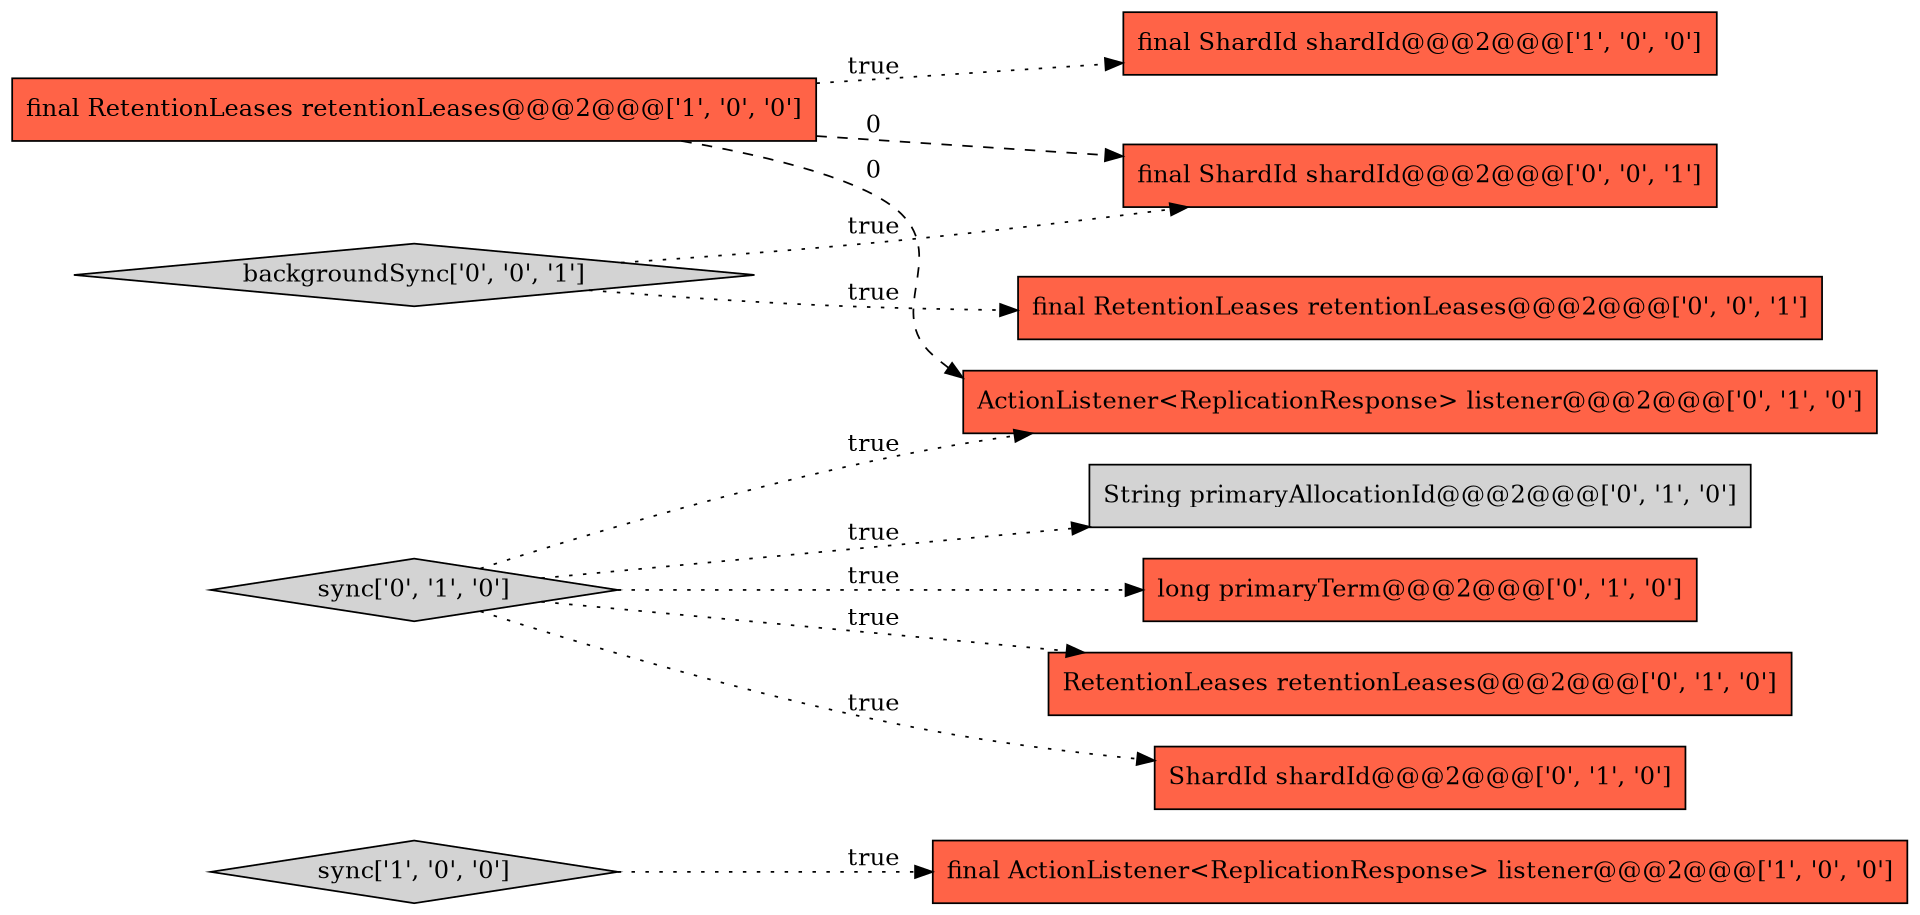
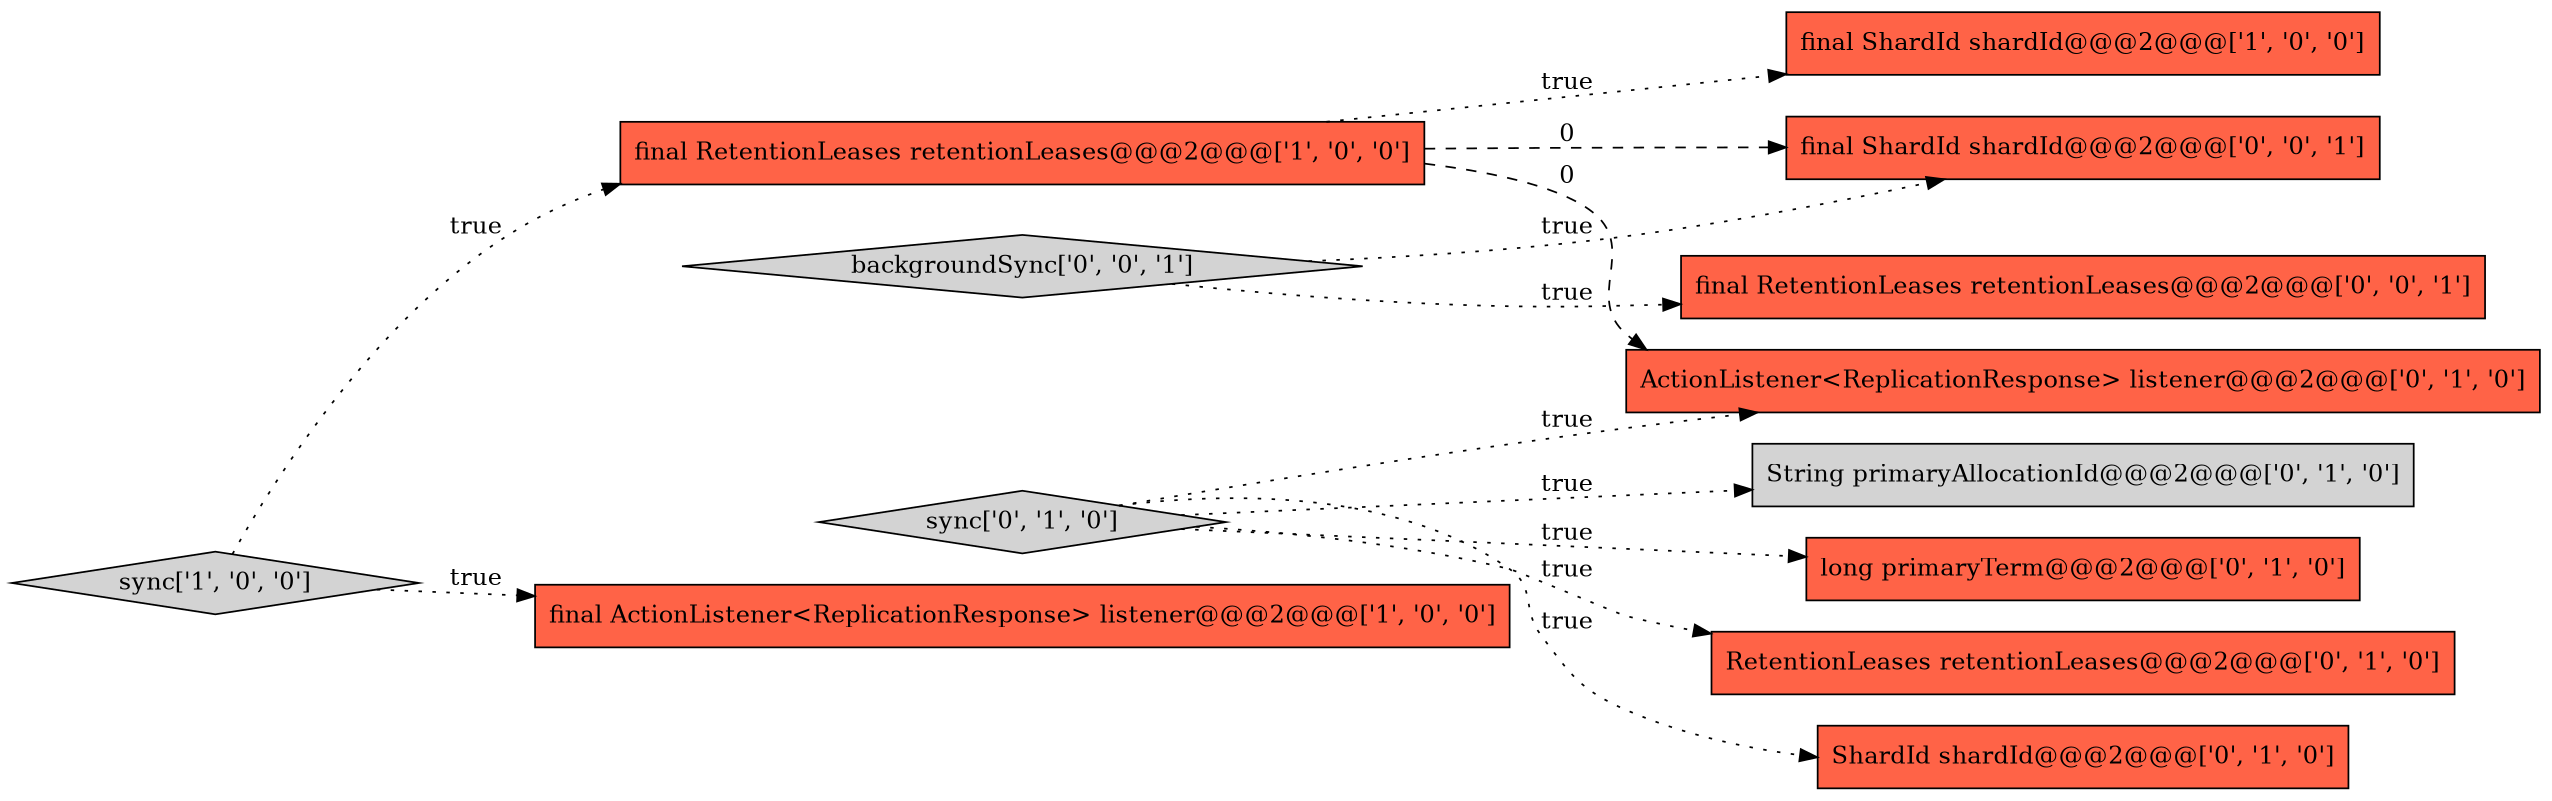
edge "sync['1', '0', '0']" -> "final RetentionLeases retentionLeases@@@2@@@['1', '0', '0']": added, label "true"
